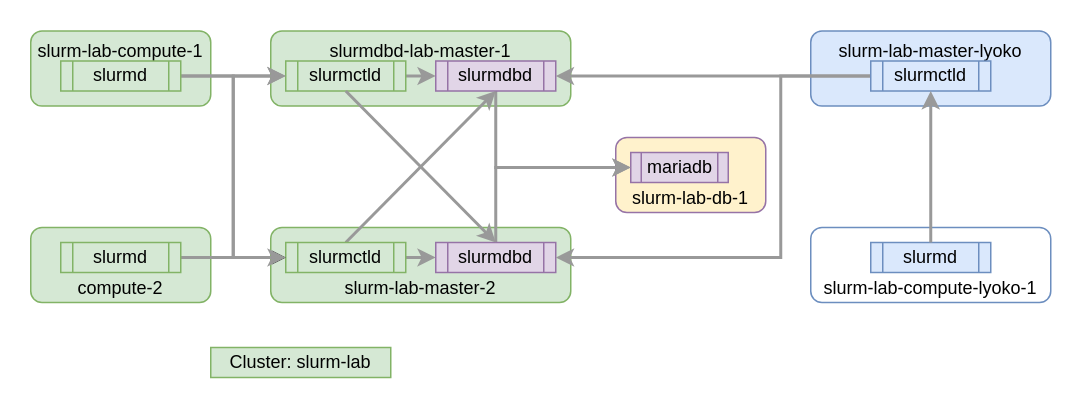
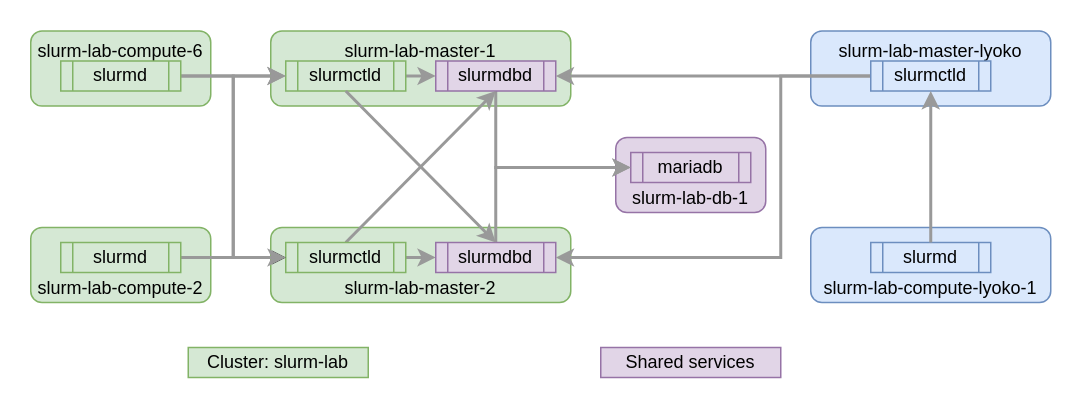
node "slurmdbd-lab-master-1": label "slurmdbd-lab-master-1" -> "slurm-lab-master-1"
node "slurm-lab-compute-1": label "slurm-lab-compute-1" -> "slurm-lab-compute-6"
node "mariadb": size 98x30 -> 120x30
node "slurm-lab-db-1": fillcolor #fff2cc -> #e1d5e7
node "slurmdbd-lab-compute-2": label "slurmdbd-lab-compute-2" -> "slurm-lab-compute-2"
node "slurm-lab-compute-lyoko-1": fillcolor #ffffff -> #dae8fc
node "Cluster: slurm-lab": moved (301, 362) -> (278, 362)
node "Shared services": added
